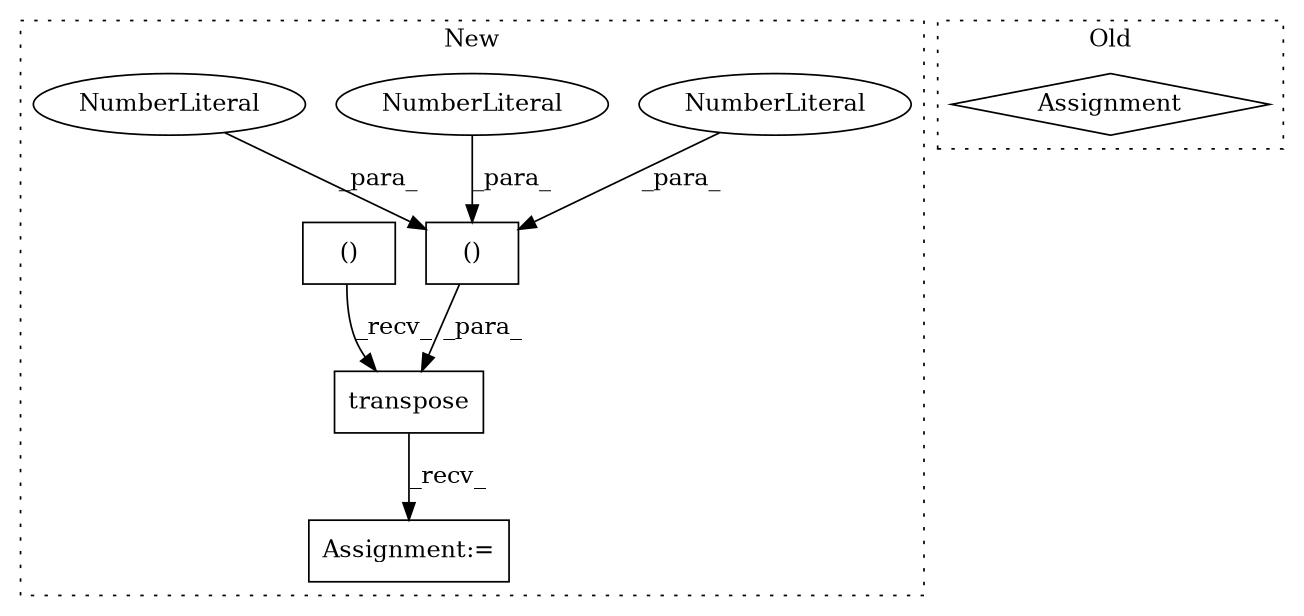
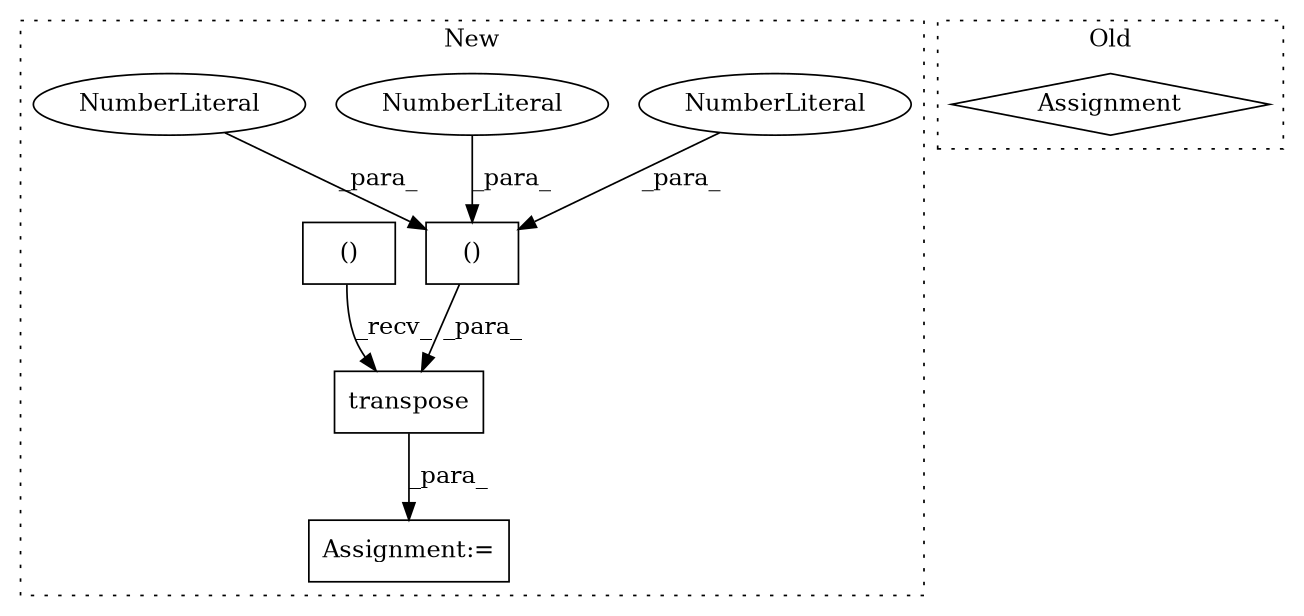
edge "transpose" -> "Assignment:=": label "_recv_" -> "_para_"
